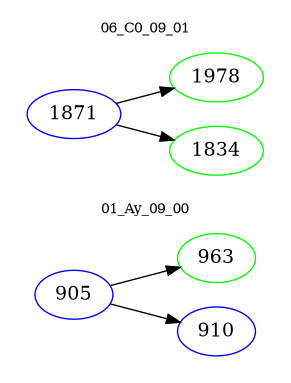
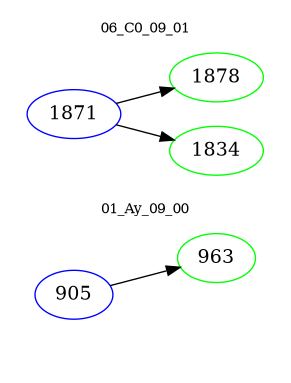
node "1978": label "1978" -> "1878"
node "910": removed
